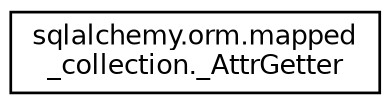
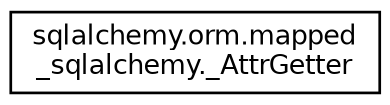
node "sqlalchemy.orm.mapped _collection._AttrGetter": label "sqlalchemy.orm.mapped _collection._AttrGetter" -> "sqlalchemy.orm.mapped _sqlalchemy._AttrGetter"
